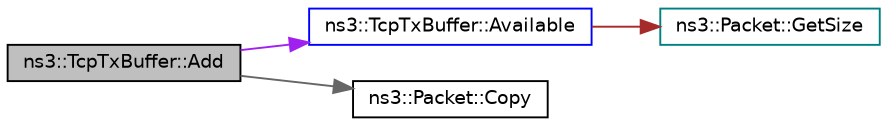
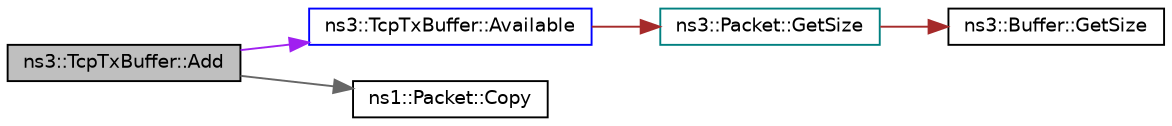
node "ns3::Buffer::GetSize": added
node "ns3::Packet::Copy": label "ns3::Packet::Copy" -> "ns1::Packet::Copy"
